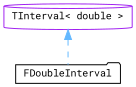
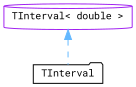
node "FDoubleInterval": label "FDoubleInterval" -> "TInterval"
